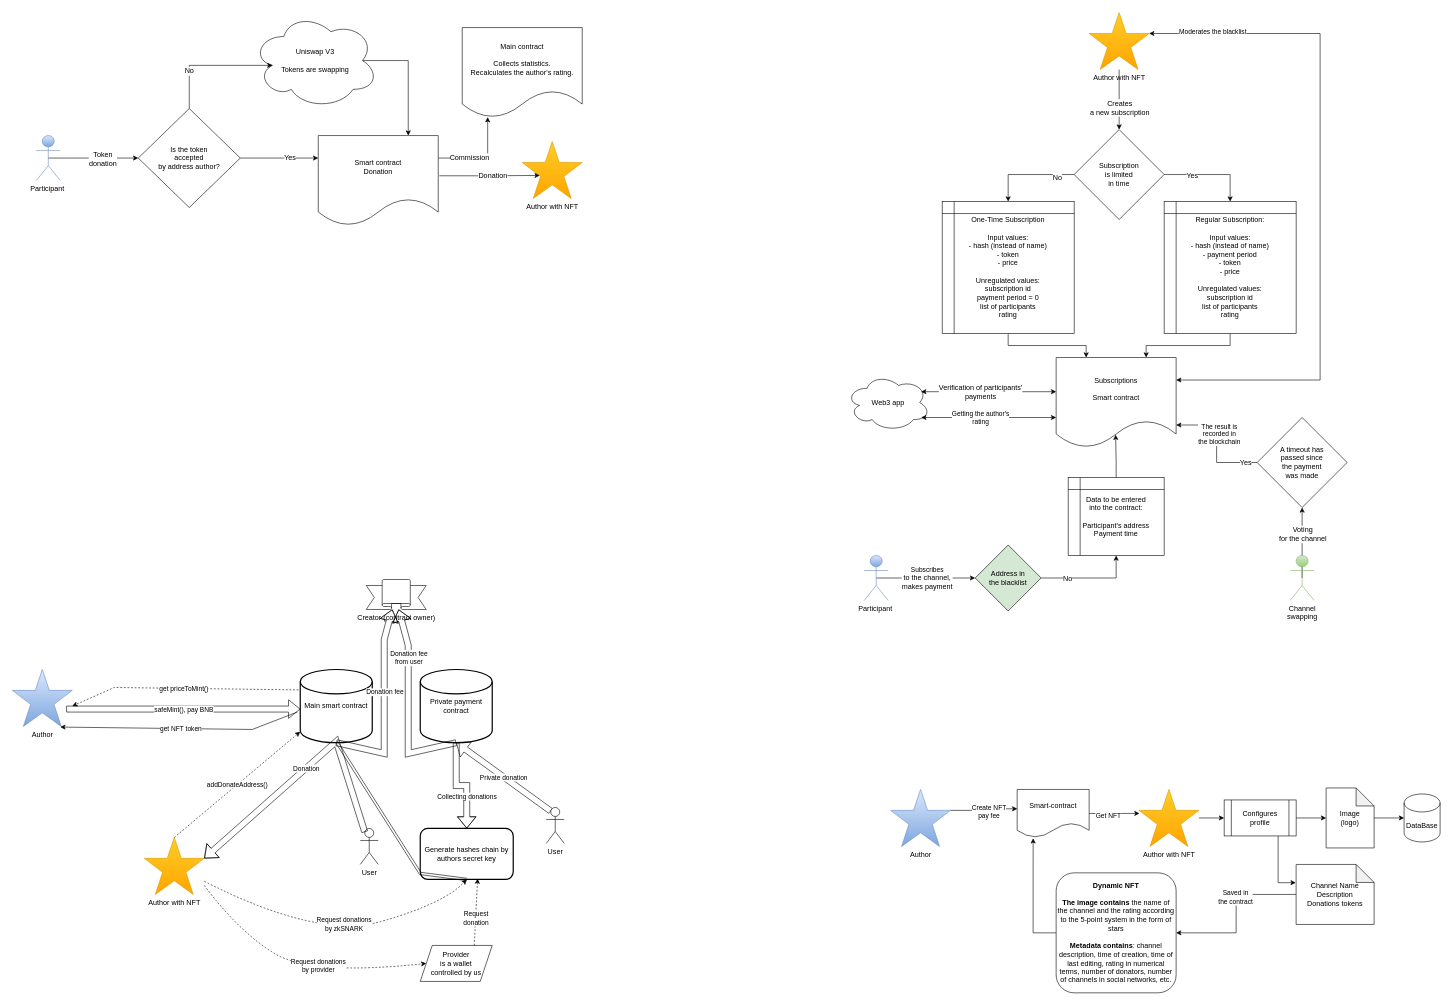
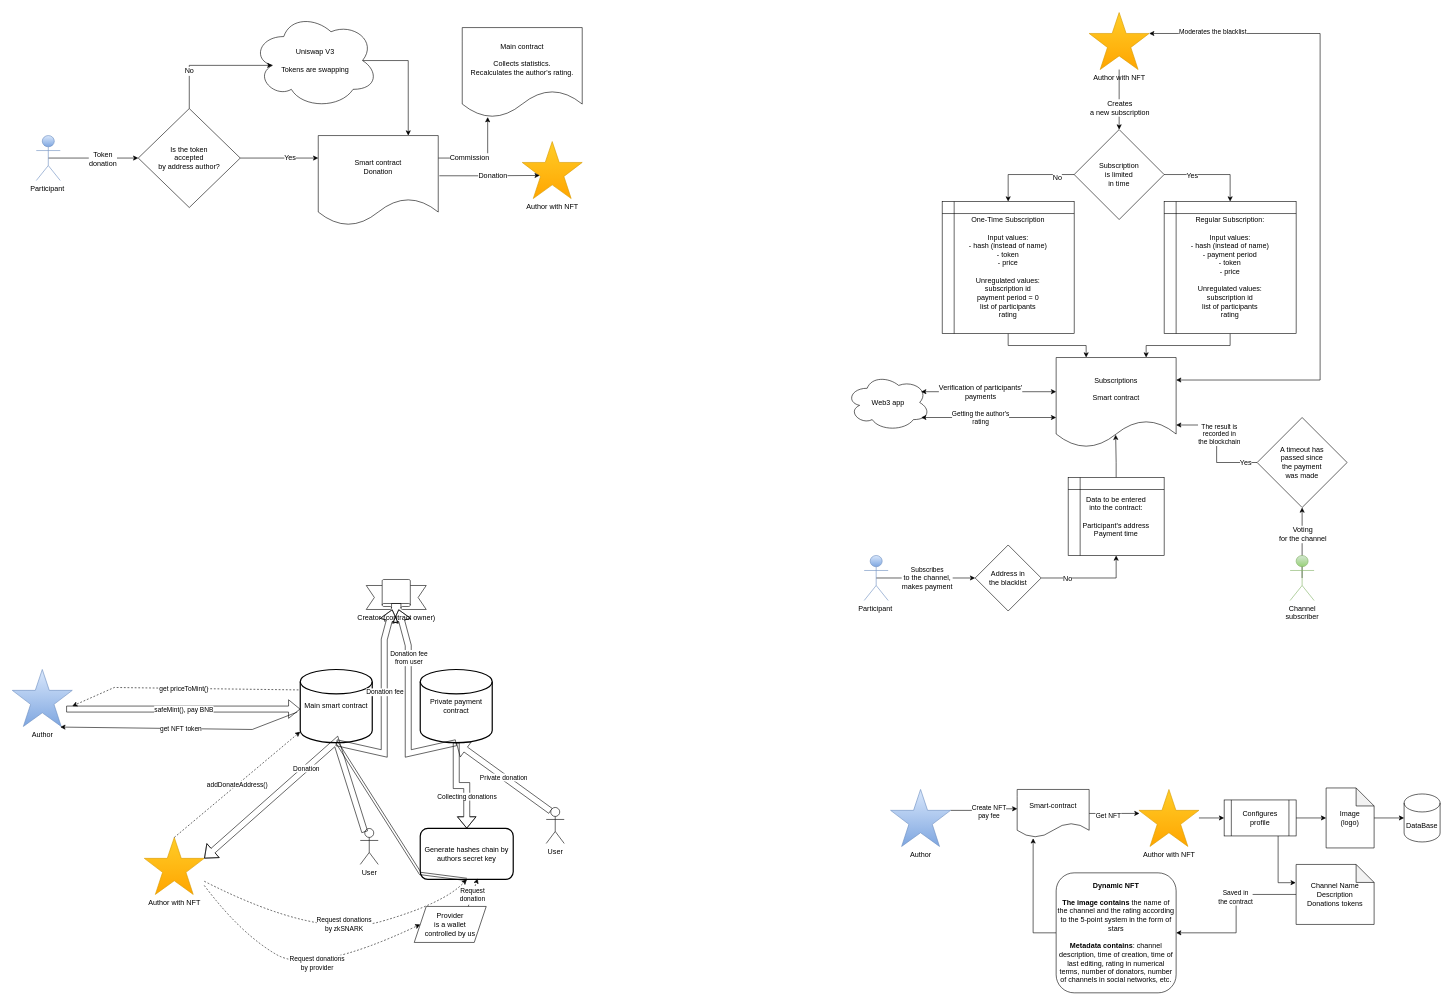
node "Address in the blacklist": fillcolor #d5e8d4 -> #ffffff
node "Channel swapping": label "Channel swapping" -> "Channel subscriber"
node "Provider is a wallet controlled by us": moved (456, 963) -> (450, 924)
